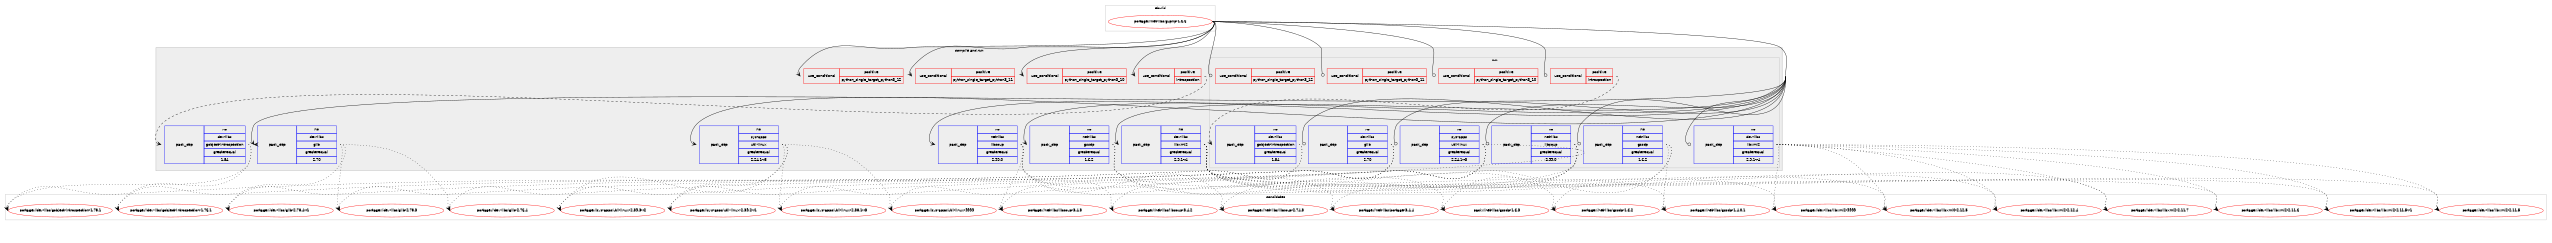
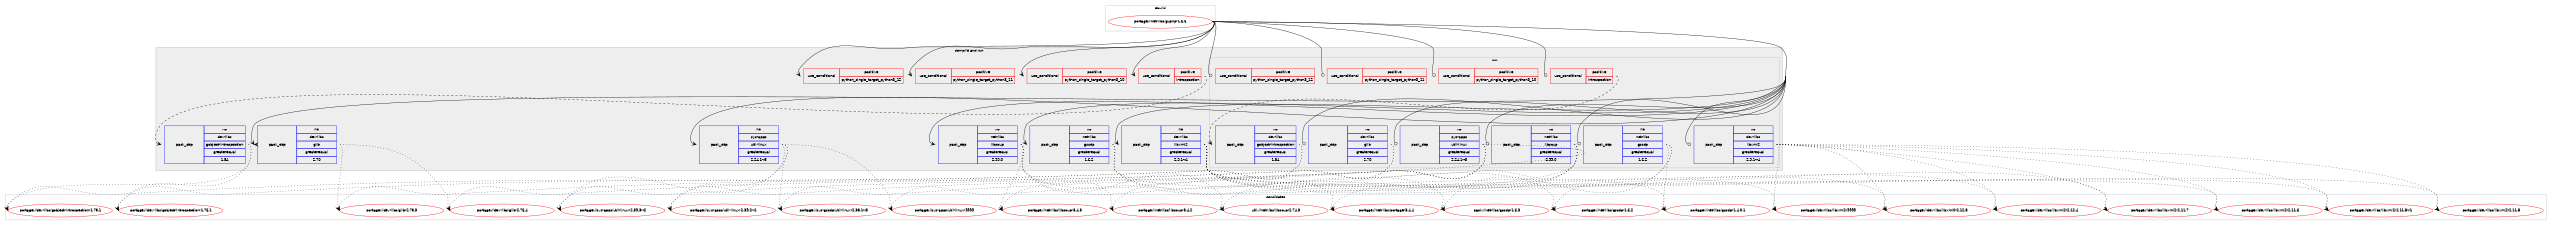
node "portage://dev-libs/glib-2.78.4-r1": removed
node "portage://sys-apps/util-linux-2.38.1-r3": label "portage://sys-apps/util-linux-2.38.1-r3" -> "portage://sys-gssdp/util-linux-2.38.1-r3"
node "portage://net-libs/libsoup-2.74.3": label "portage://net-libs/libsoup-2.74.3" -> "util://net-libs/libsoup-2.74.3"
